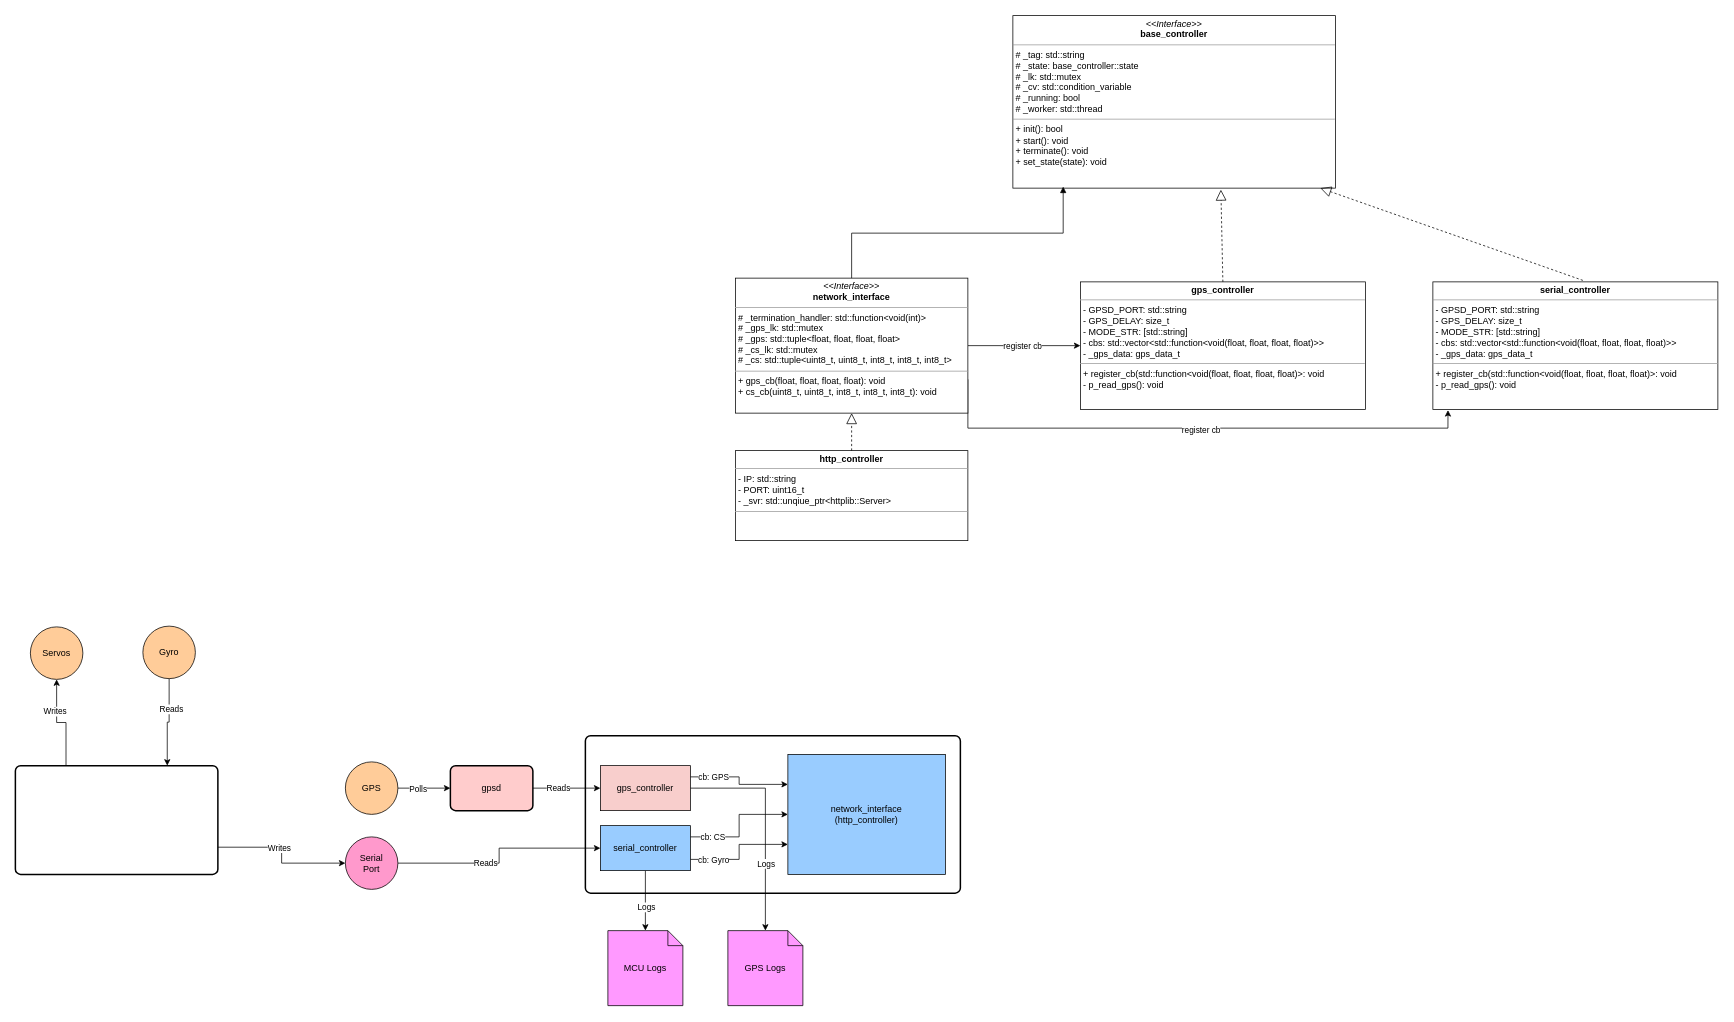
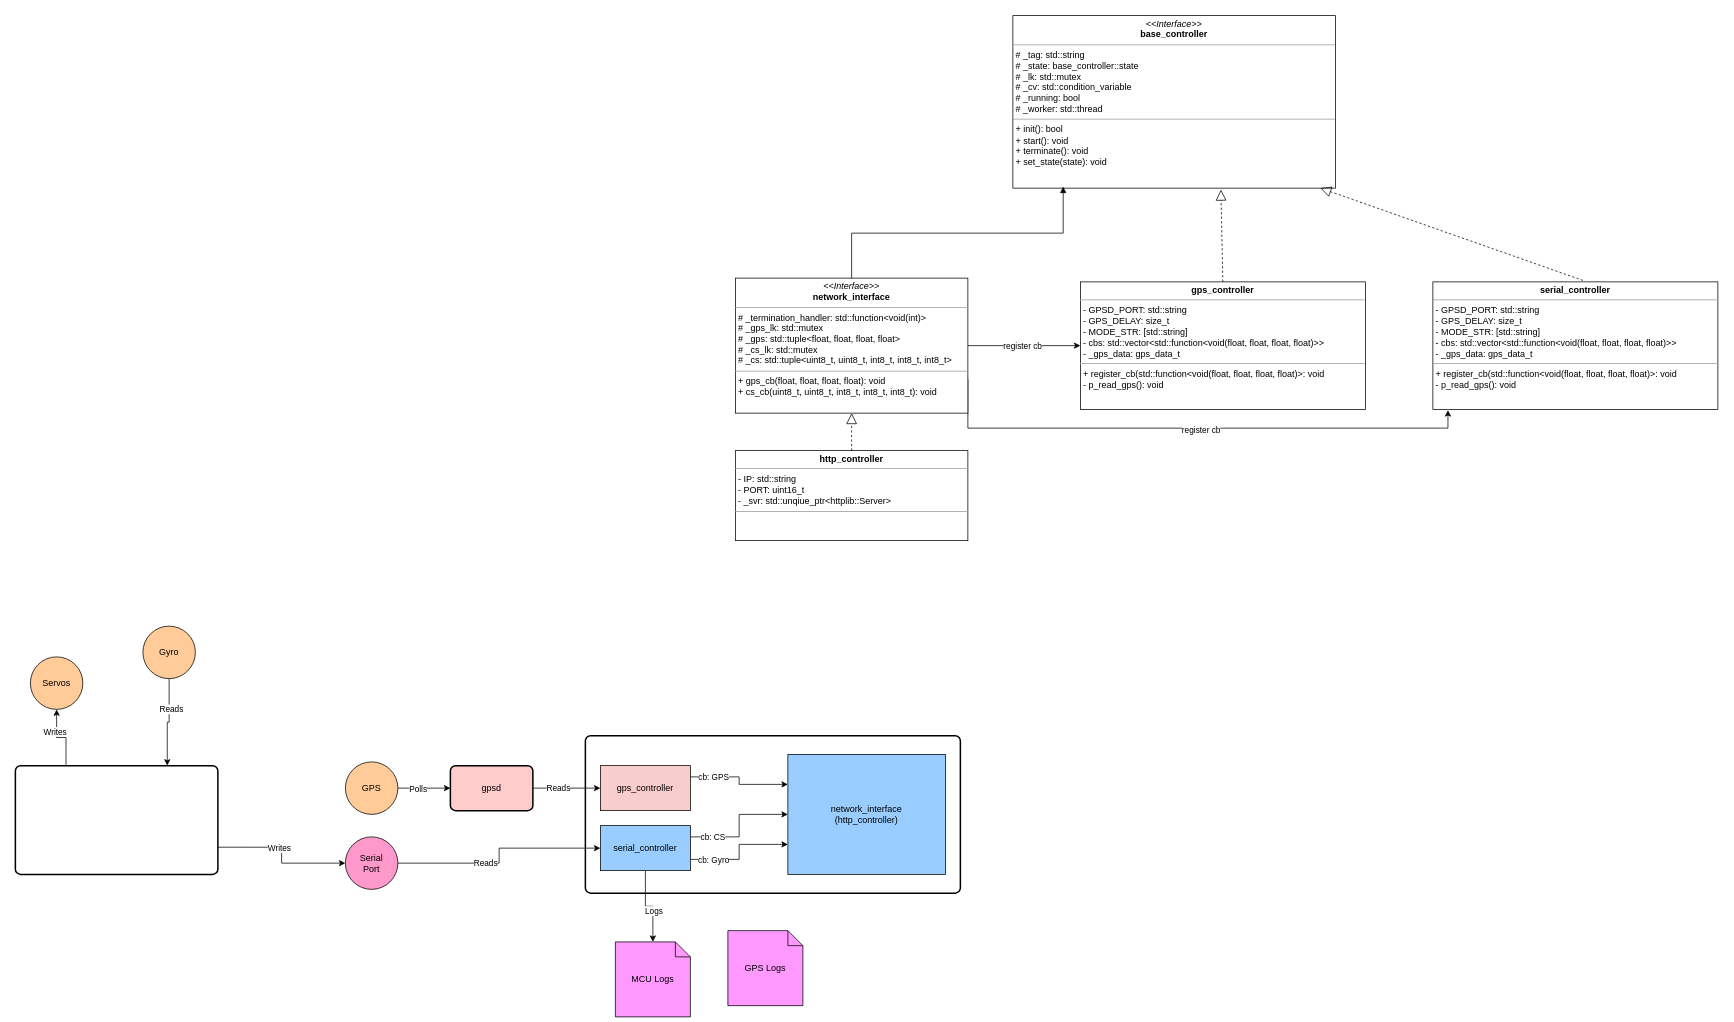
node "Servos": moved (57, 653) -> (57, 683)
edge "gps_controller" -> "GPS Logs": removed, label "Logs"
node "MCU Logs": moved (645, 968) -> (653, 979)
